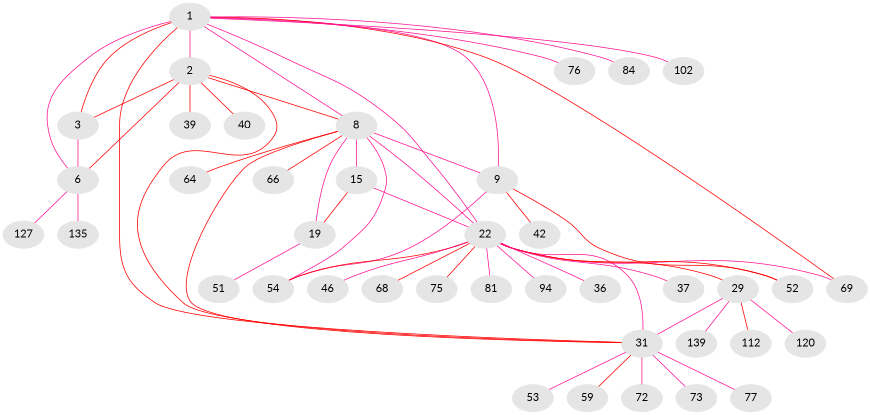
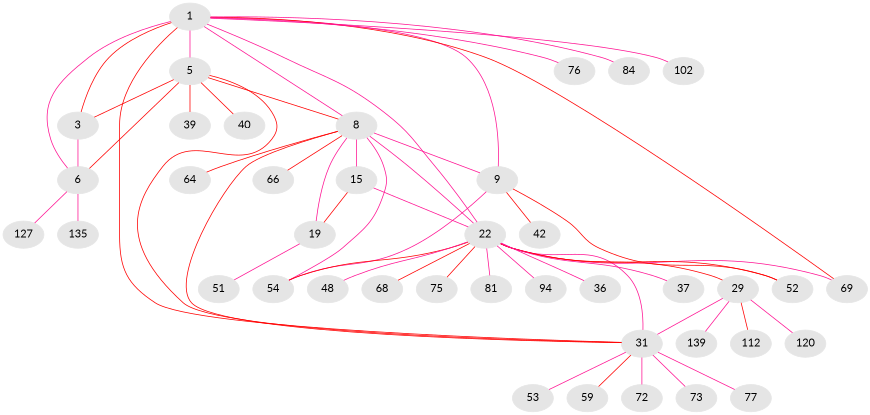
node "2": label "2" -> "5"
node "46": label "46" -> "48"
